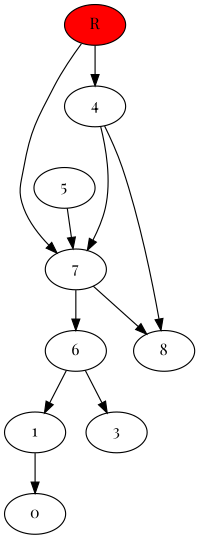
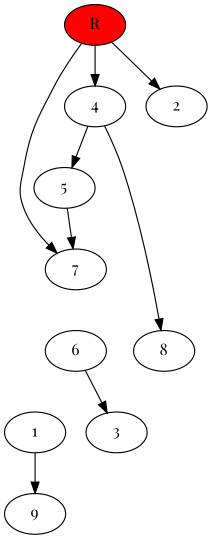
node "2": added
edge "4" -> "7": now "4" -> "5"
edge "7" -> "6": removed
edge "7" -> "8": removed
edge "6" -> "1": removed
node "0": label "0" -> "9"
